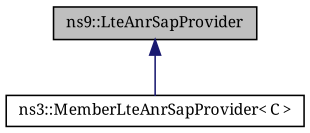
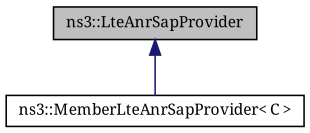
node "ns9::LteAnrSapProvider": label "ns9::LteAnrSapProvider" -> "ns3::LteAnrSapProvider"
